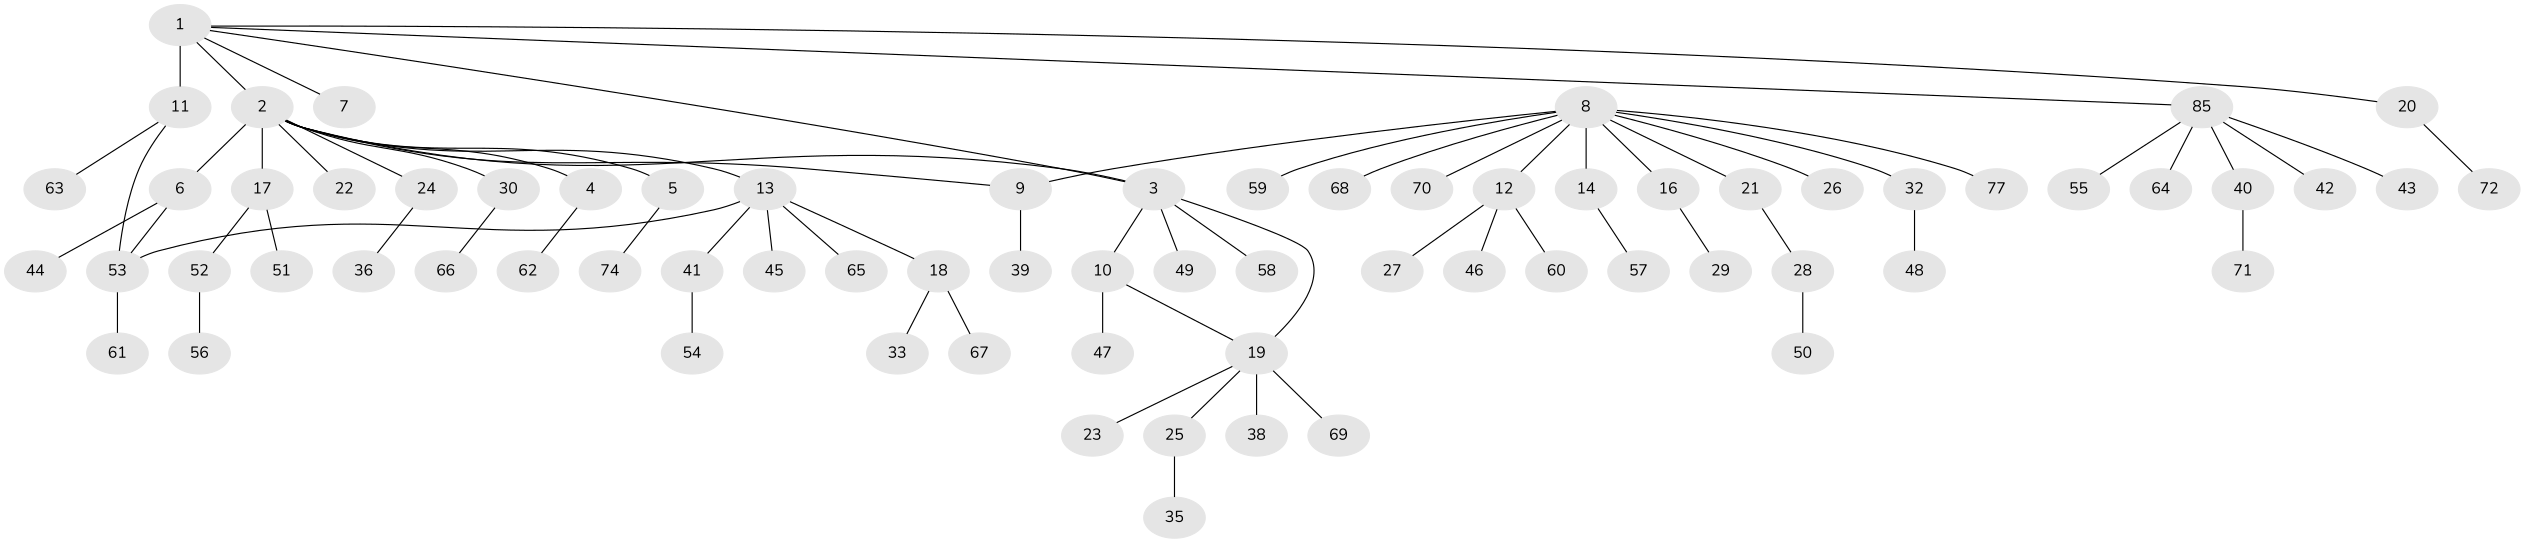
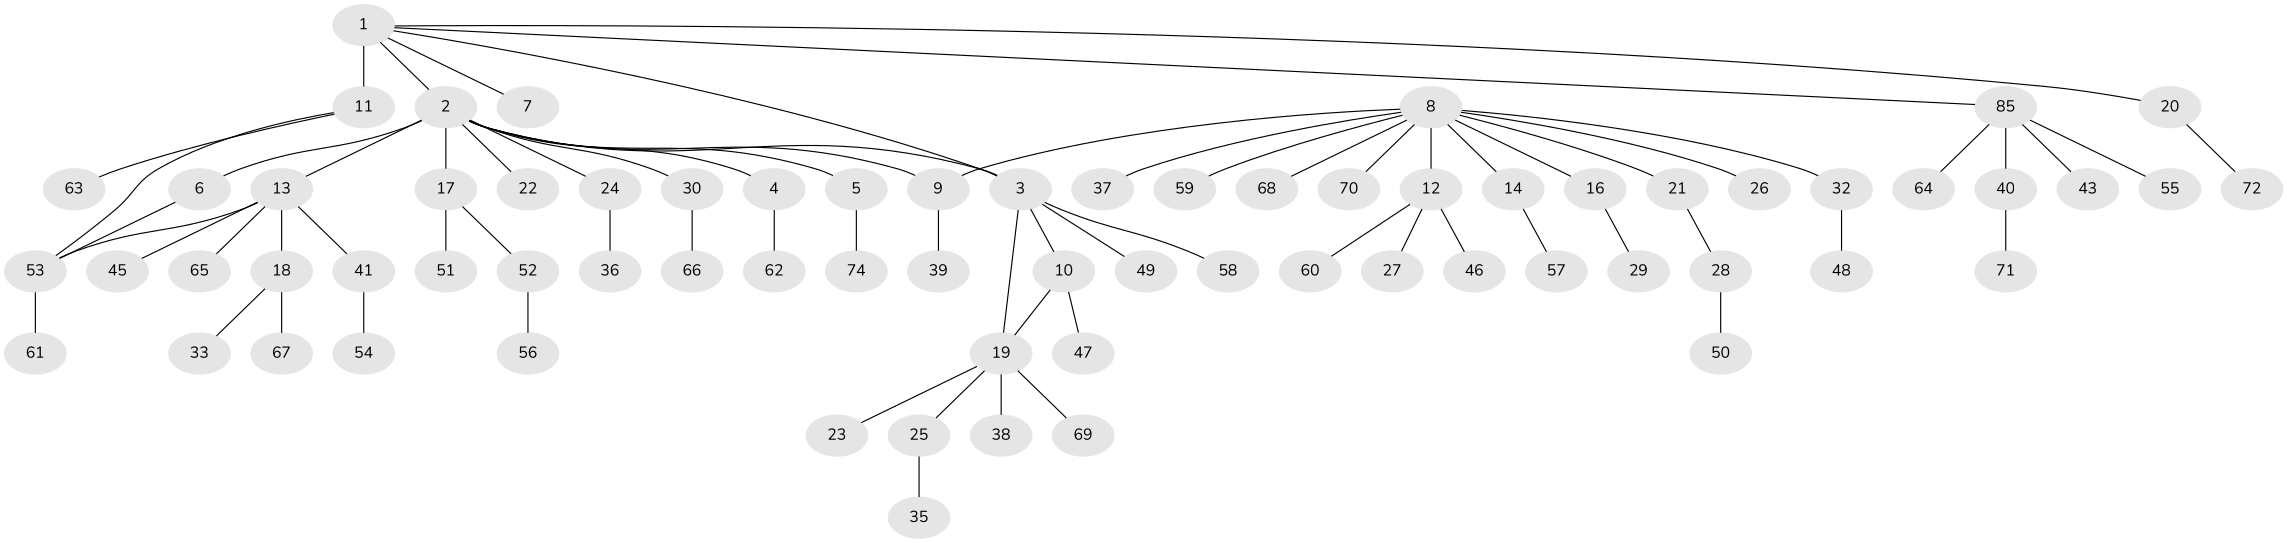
node "77": label "77" -> "37"
node "42": removed
node "44": removed
